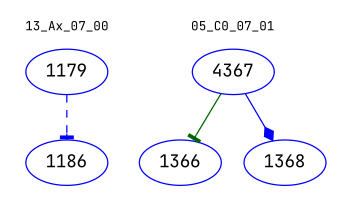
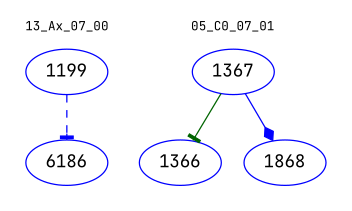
node "1179": label "1179" -> "1199"
node "4367": label "4367" -> "1367"
node "1186": label "1186" -> "6186"
node "1368": label "1368" -> "1868"
